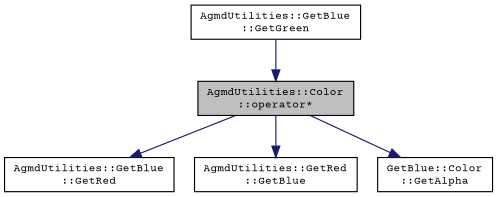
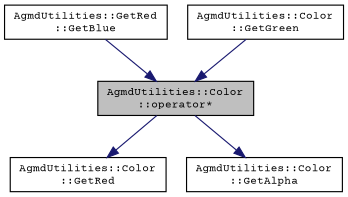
node "AgmdUtilities::GetBlue ::GetGreen": label "AgmdUtilities::GetBlue ::GetGreen" -> "AgmdUtilities::Color ::GetGreen"
edge "AgmdUtilities::Color ::operator*" -> "AgmdUtilities::GetRed ::GetBlue": reversed
node "AgmdUtilities::GetBlue ::GetRed": label "AgmdUtilities::GetBlue ::GetRed" -> "AgmdUtilities::Color ::GetRed"
node "GetBlue::Color ::GetAlpha": label "GetBlue::Color ::GetAlpha" -> "AgmdUtilities::Color ::GetAlpha"
